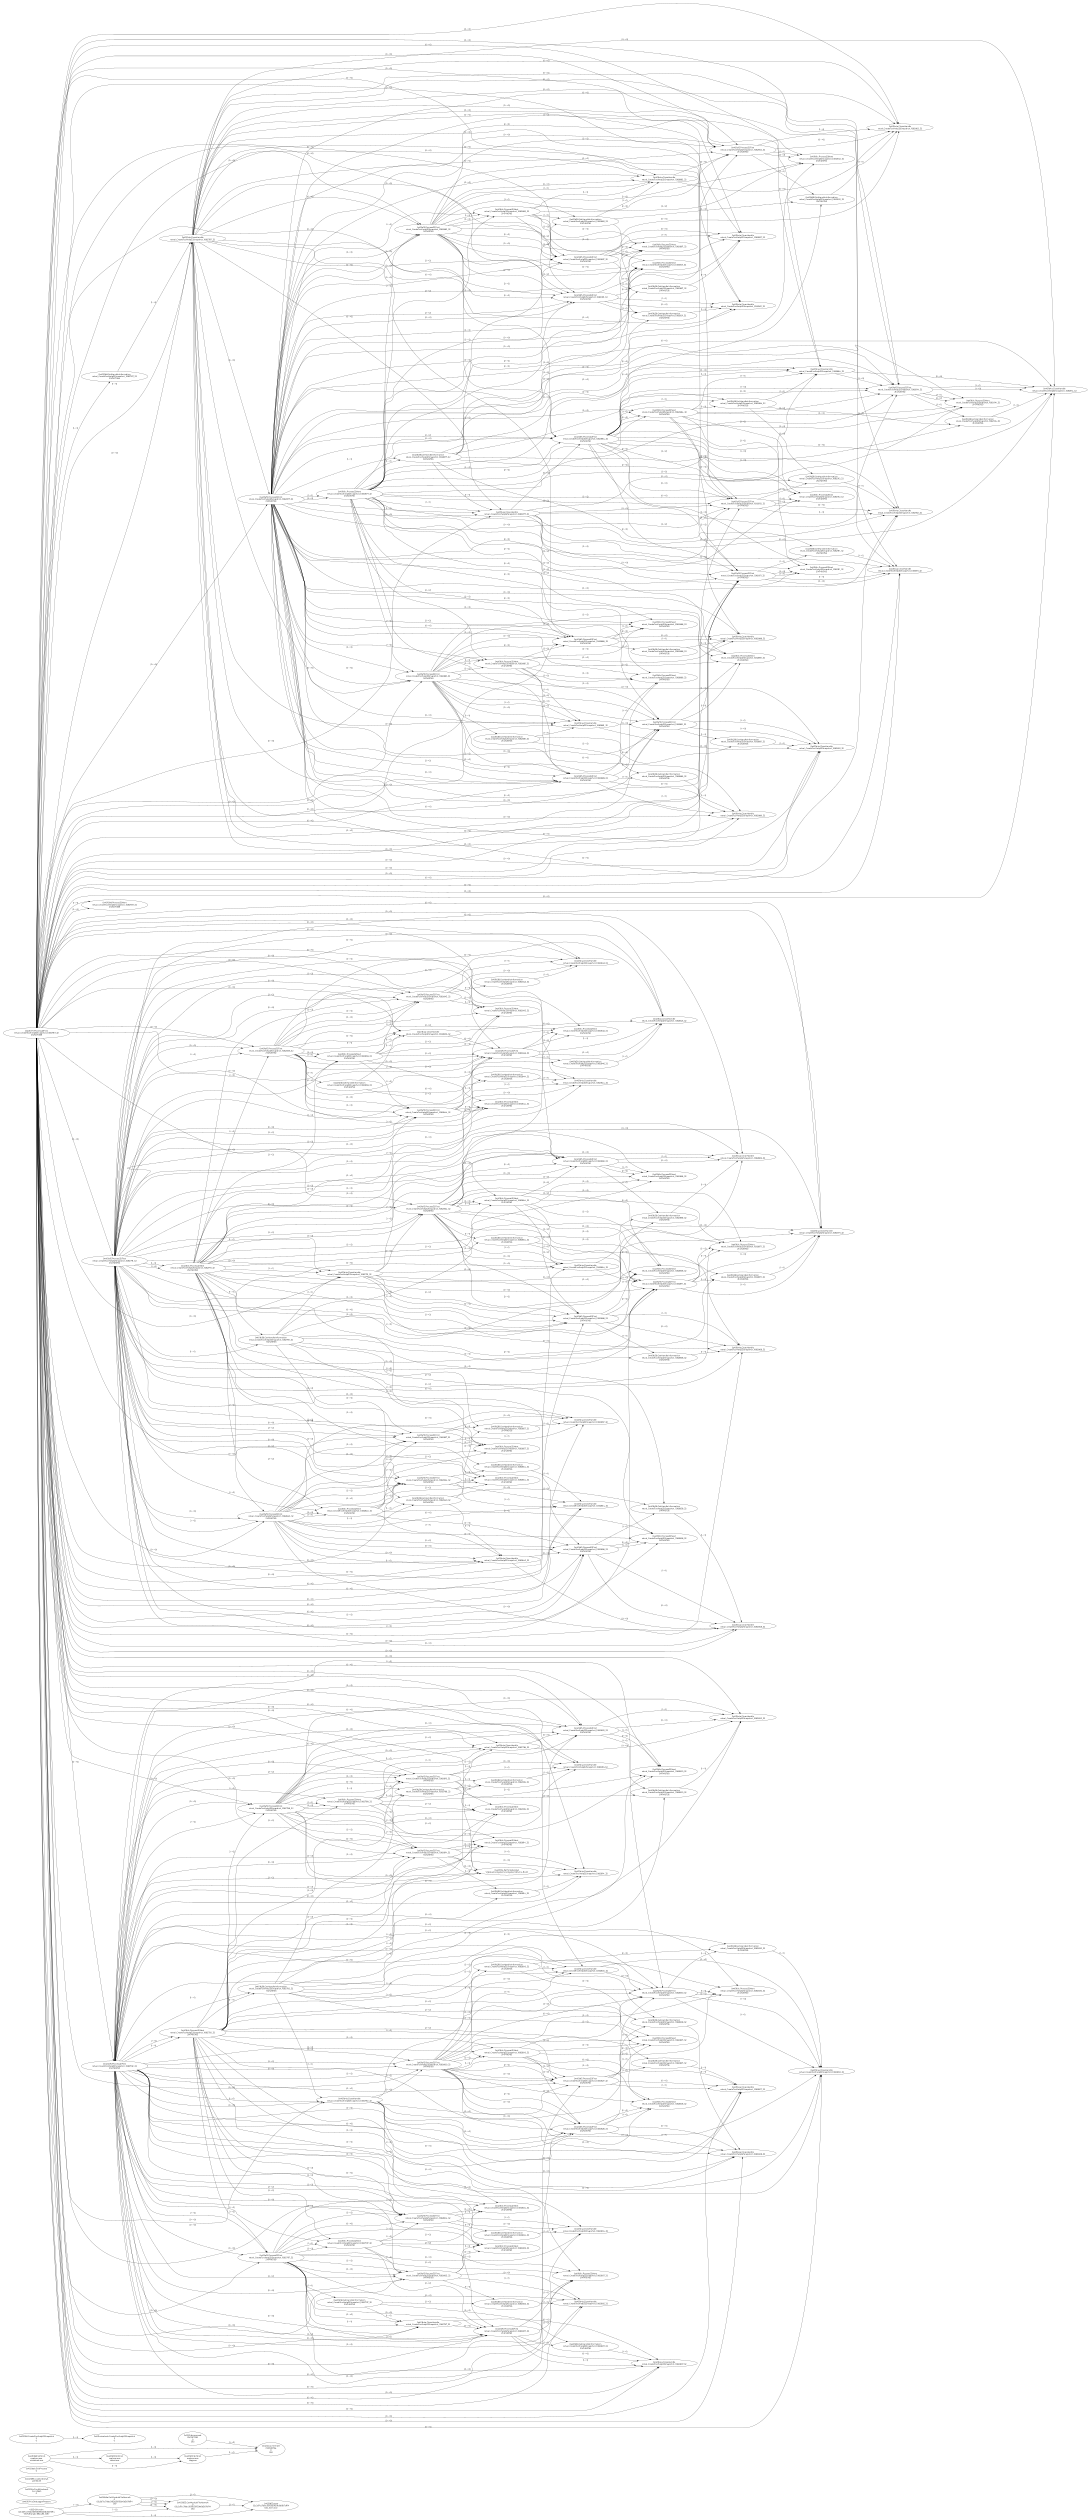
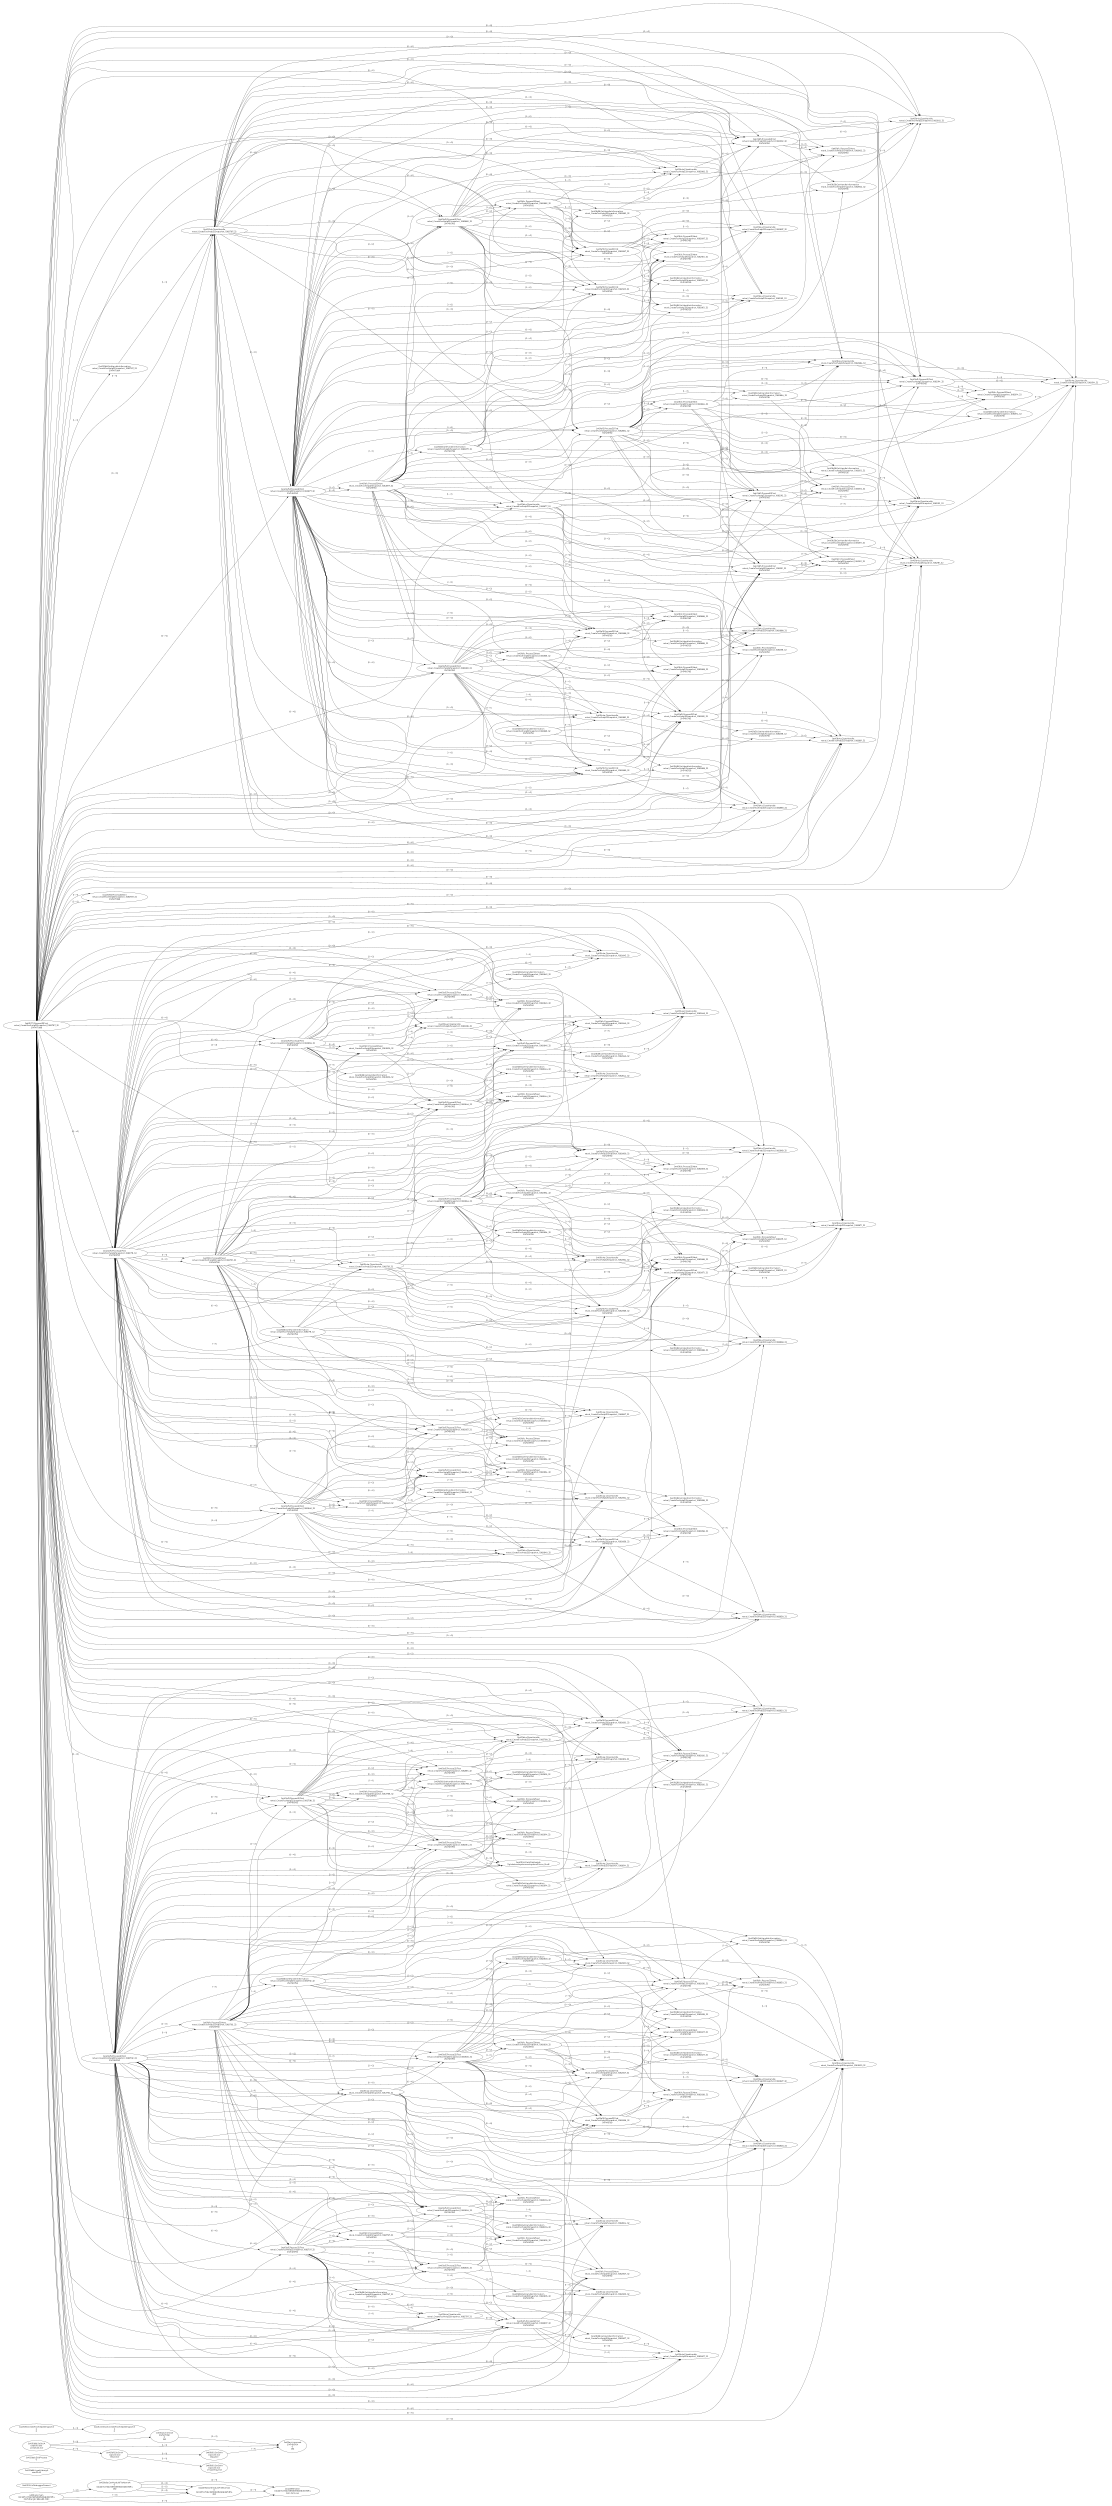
node "0x401b10.StrStrIA explorer.exe vmwaretray.exe": added
edge "0x40108d.StrStrIA explorer.exe wireshark.exe" -> "0x401b10.StrStrIA explorer.exe idag.exe": now "0x40108d.StrStrIA explorer.exe wireshark.exe" -> "0x10104b.memset 2147417092 0 292"
node "0x40102a.FindWindowA OLLYDBG 0": removed
